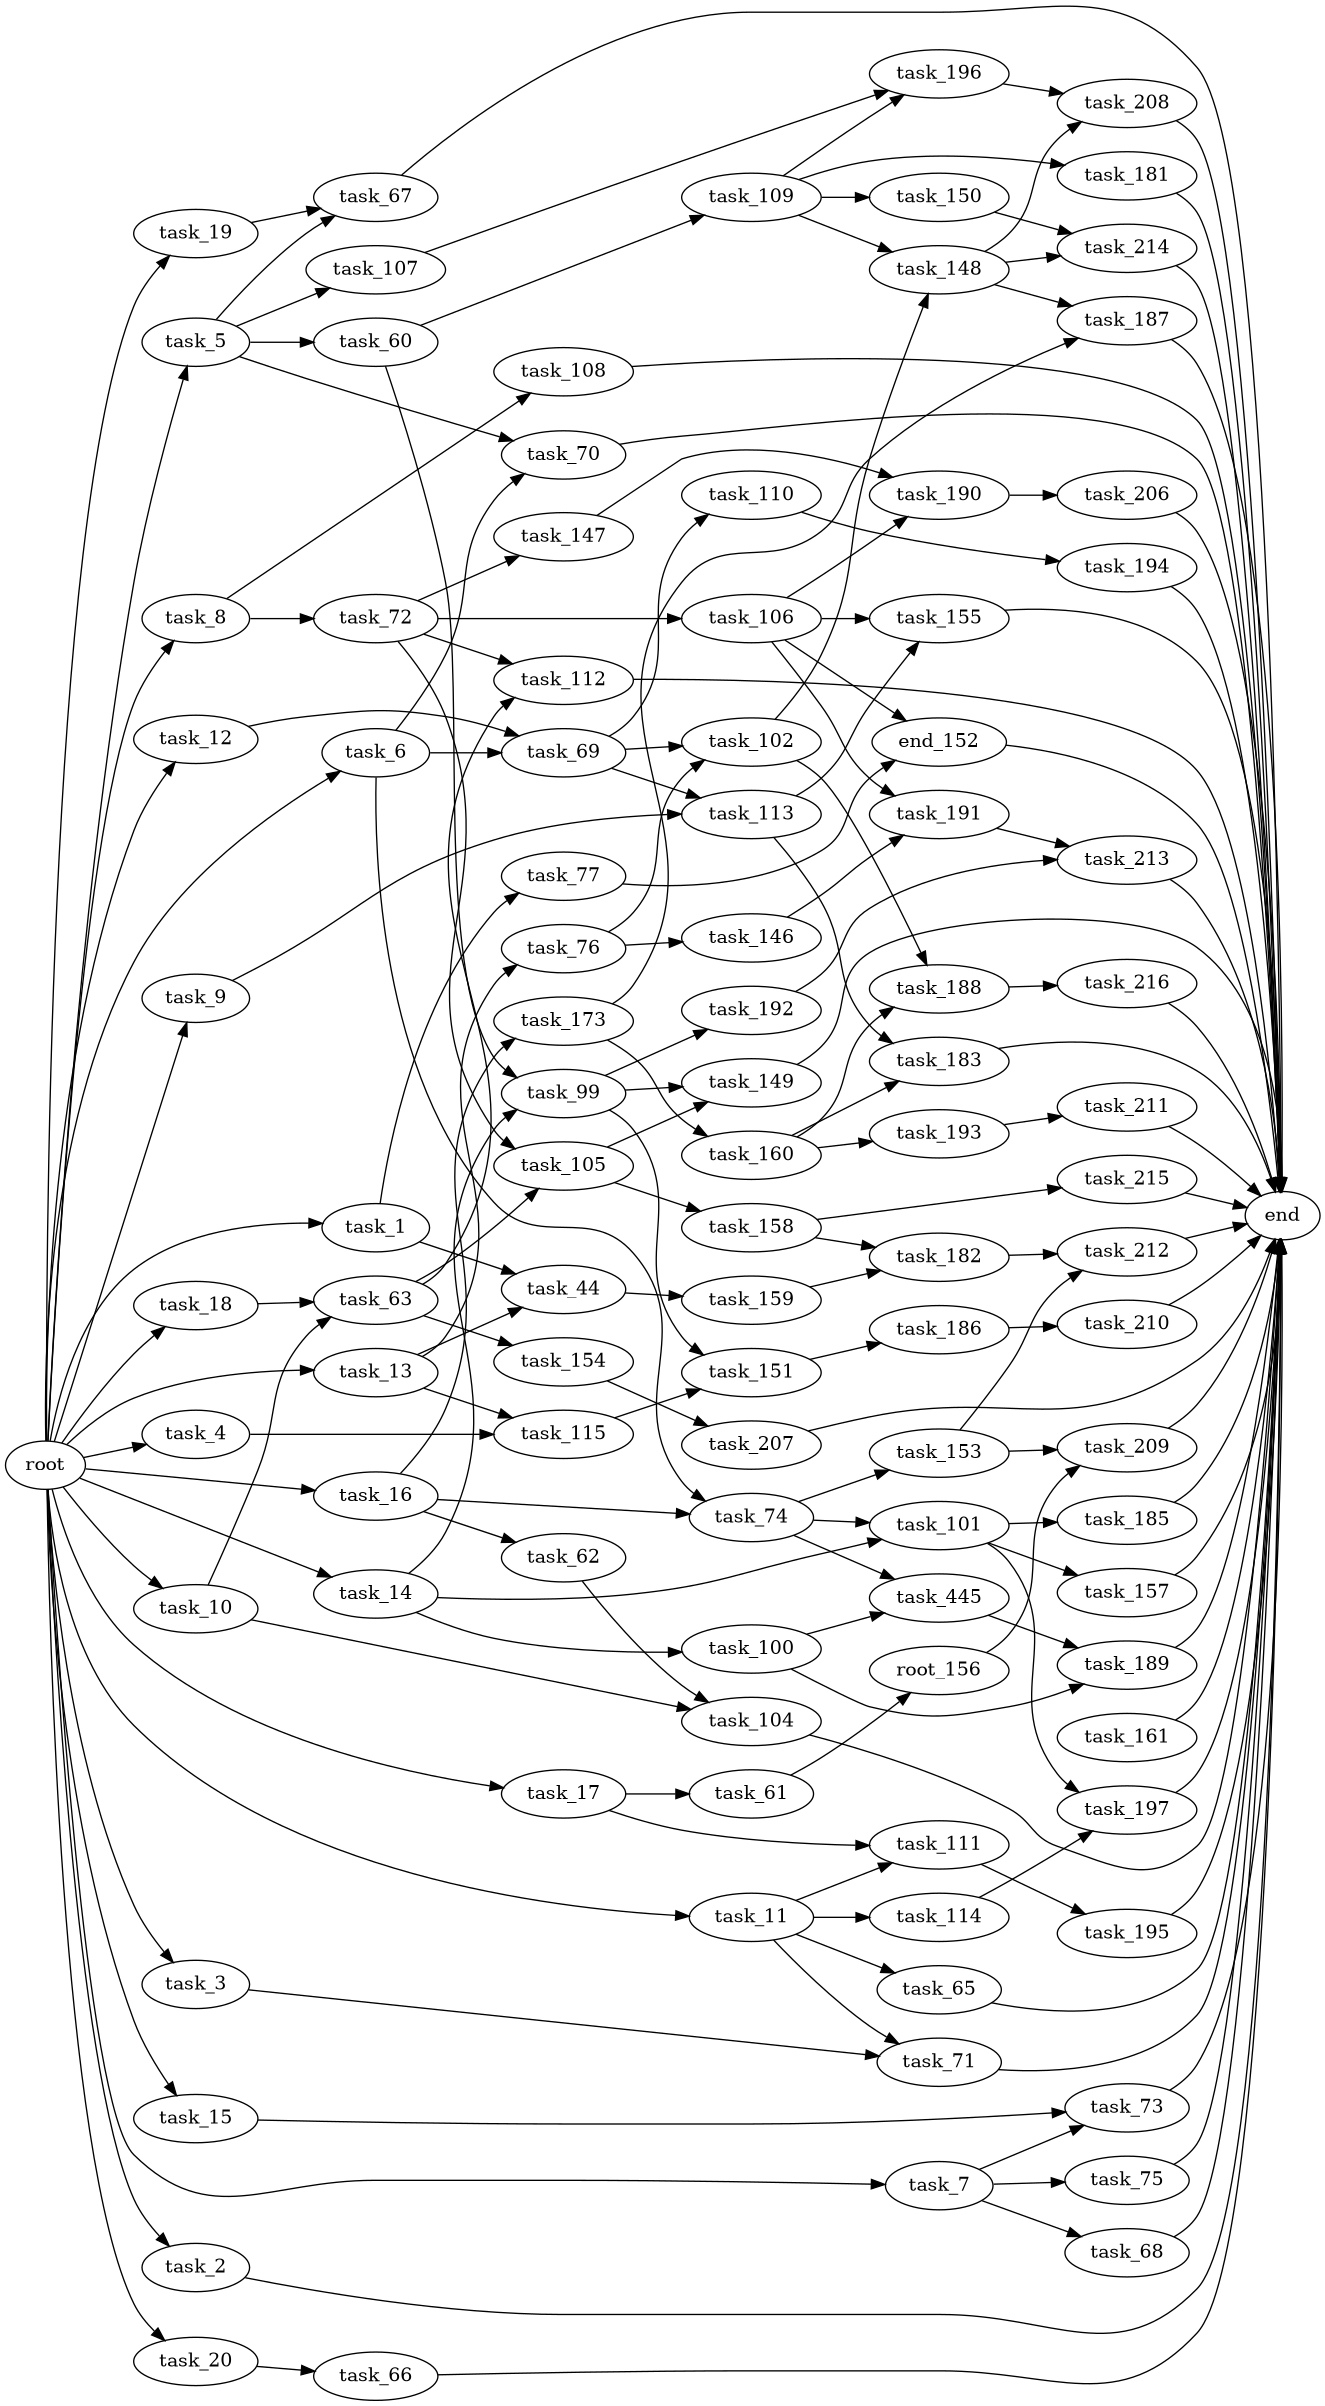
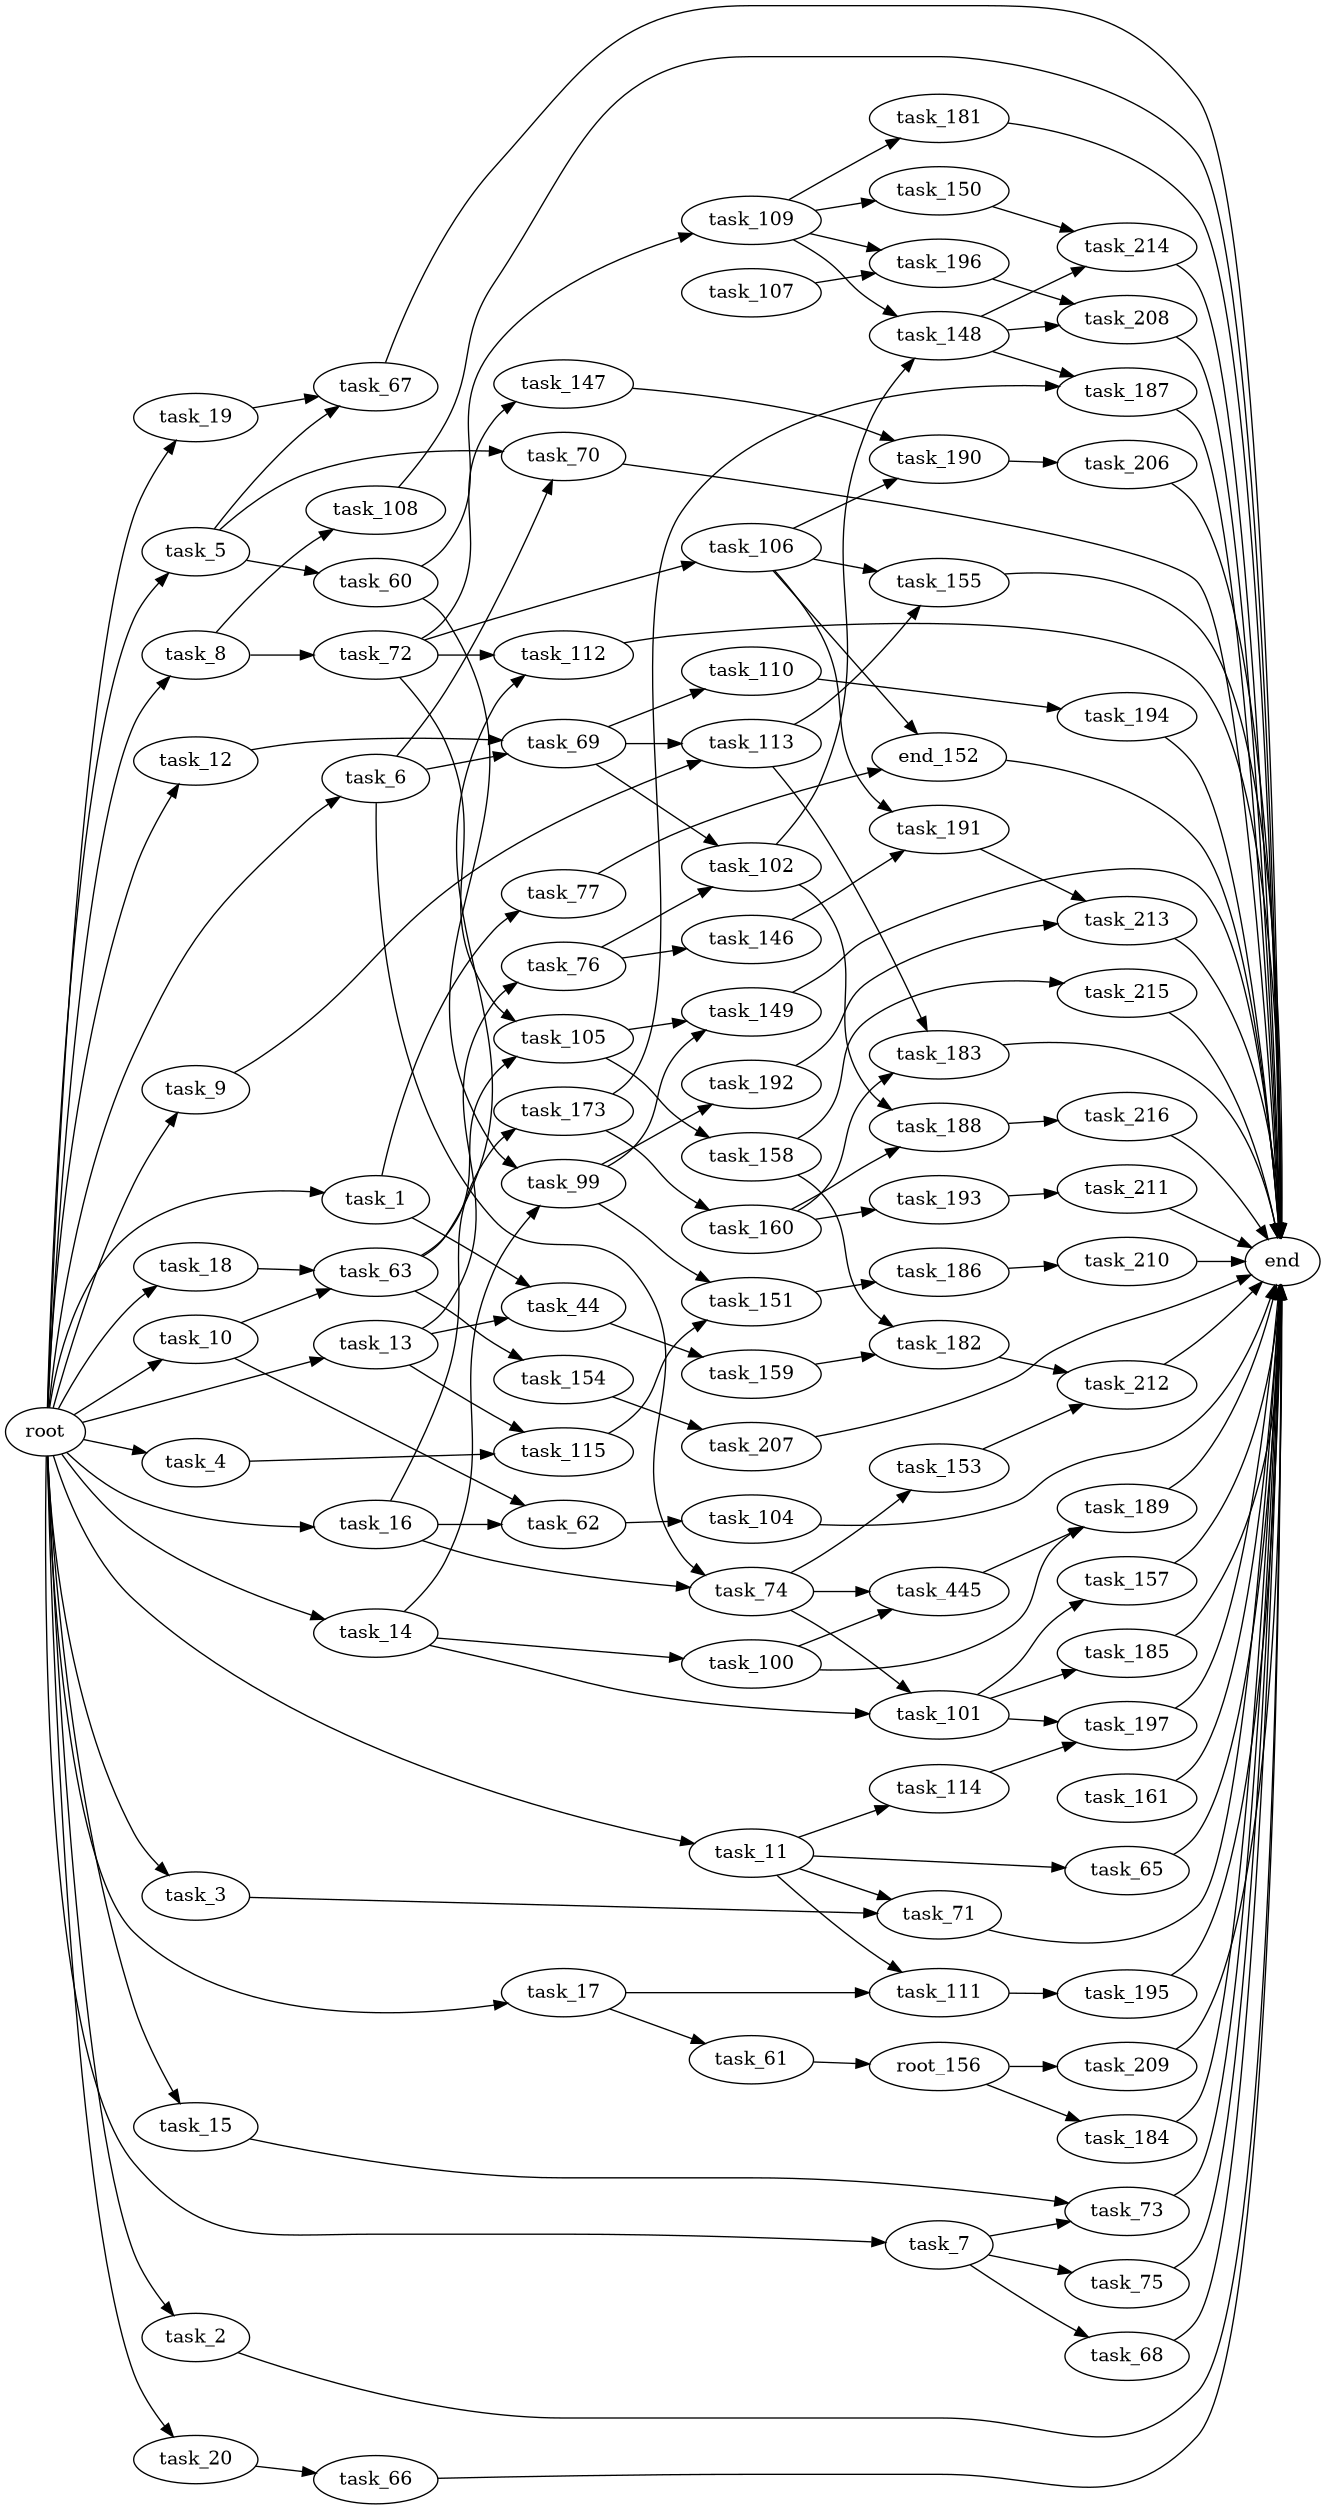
edge "task_5" -> "task_107": removed
edge "task_153" -> "task_209": removed
edge "task_10" -> "task_104": now "task_10" -> "task_62"
node "task_184": added
